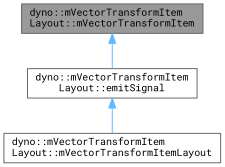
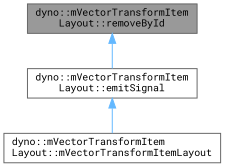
node "dyno::mVectorTransformItem Layout::mVectorTransformItem": label "dyno::mVectorTransformItem Layout::mVectorTransformItem" -> "dyno::mVectorTransformItem Layout::removeById"
